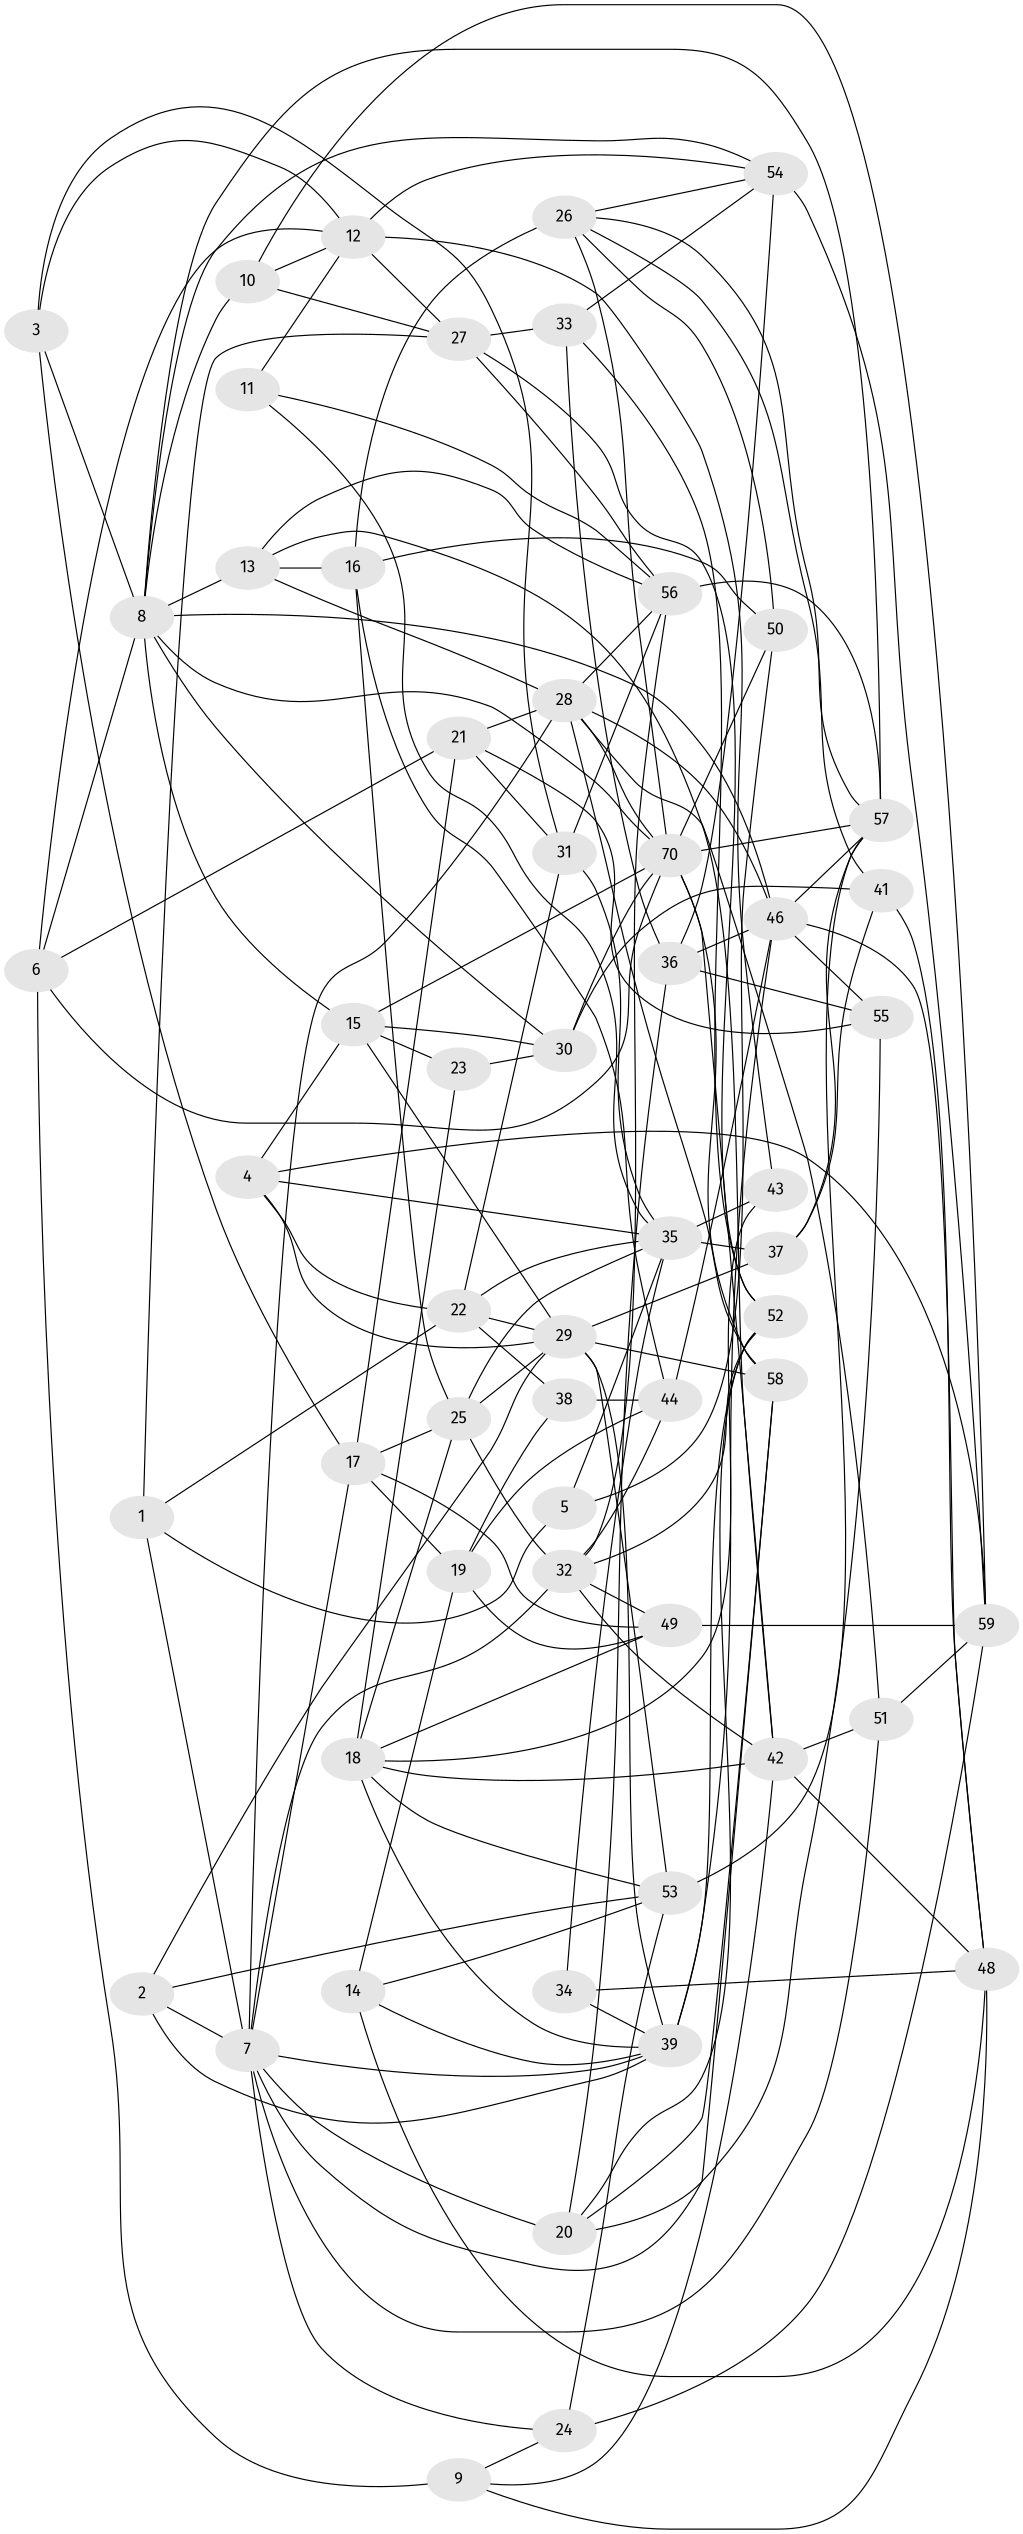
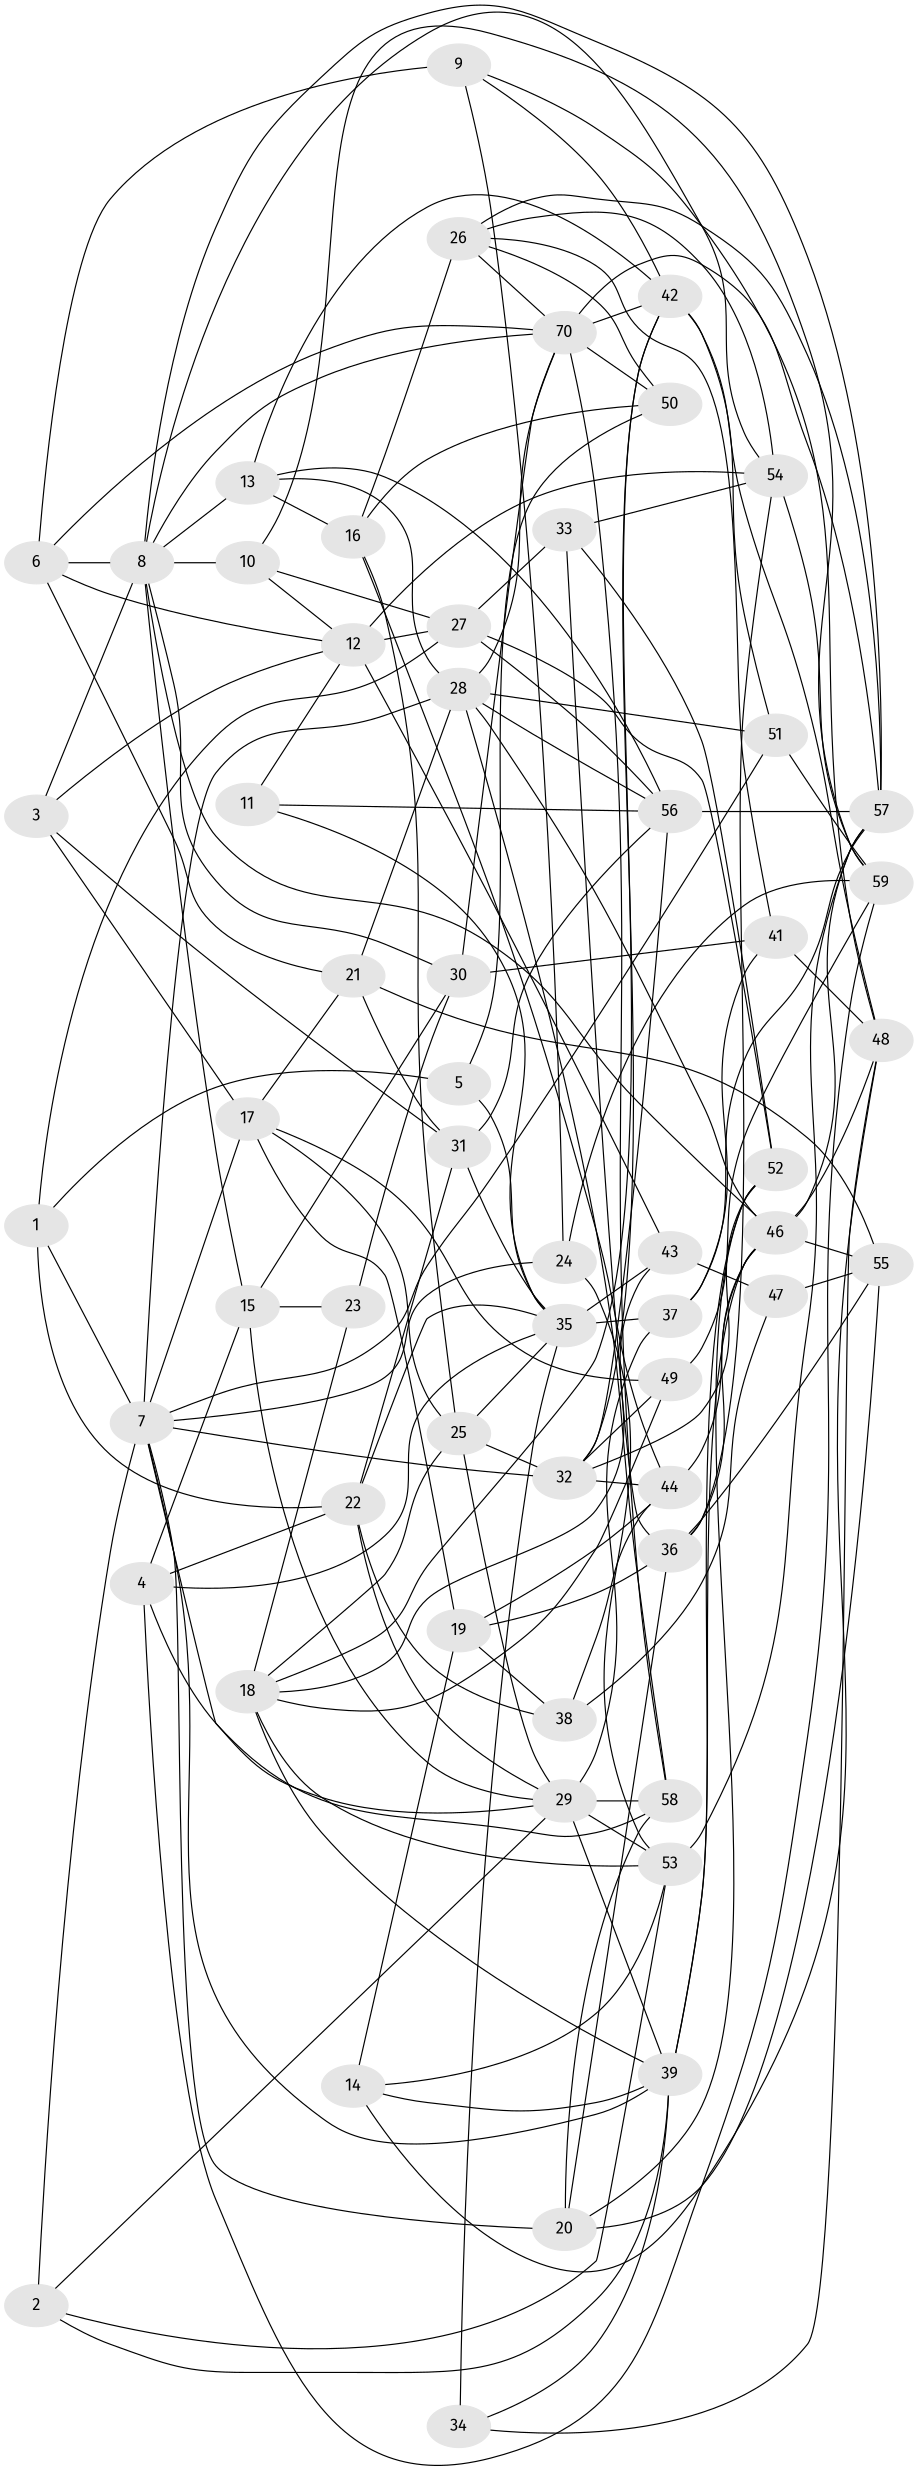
edge "70" -- "15": removed
node "47": added
edge "19" -- "49": now "19" -- "36"
